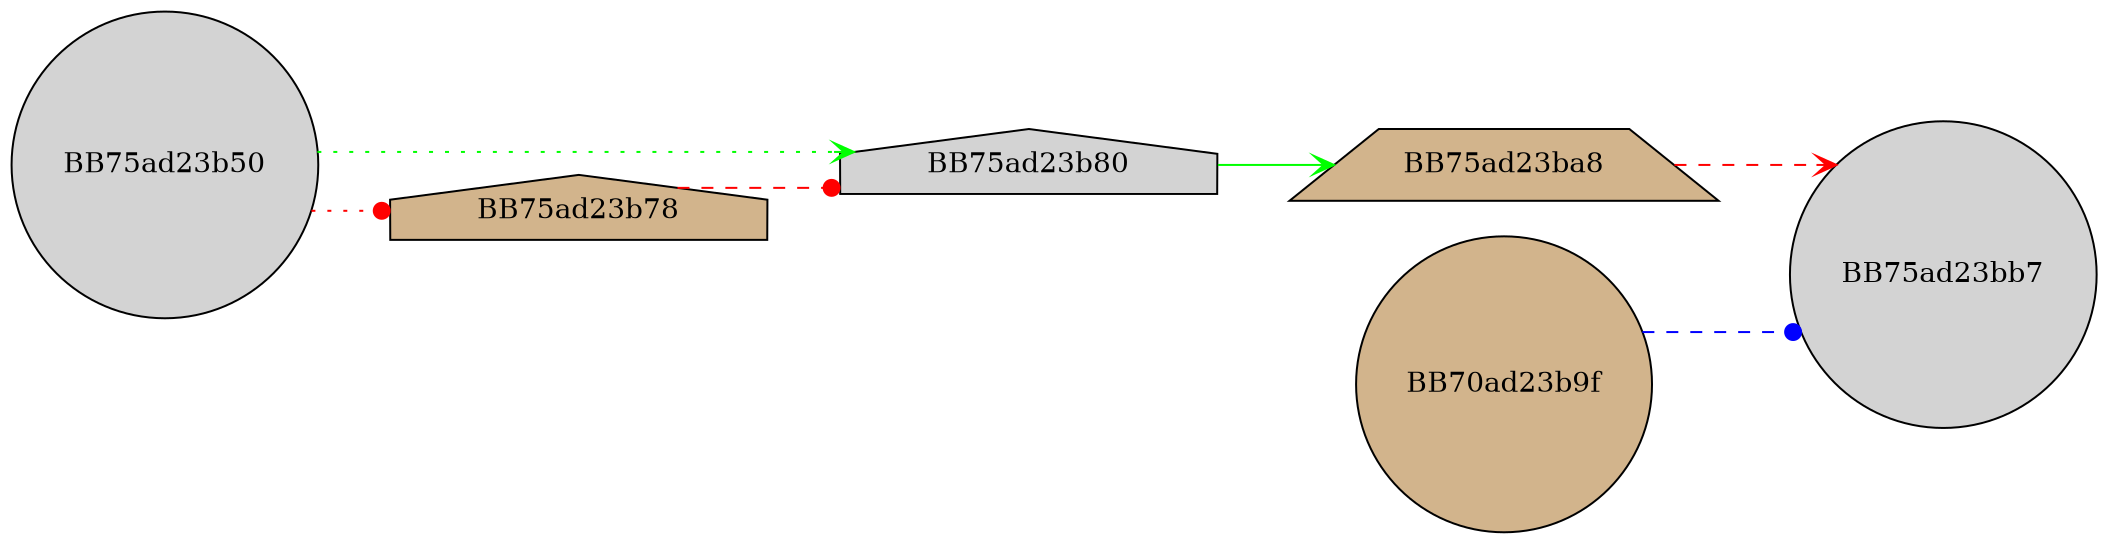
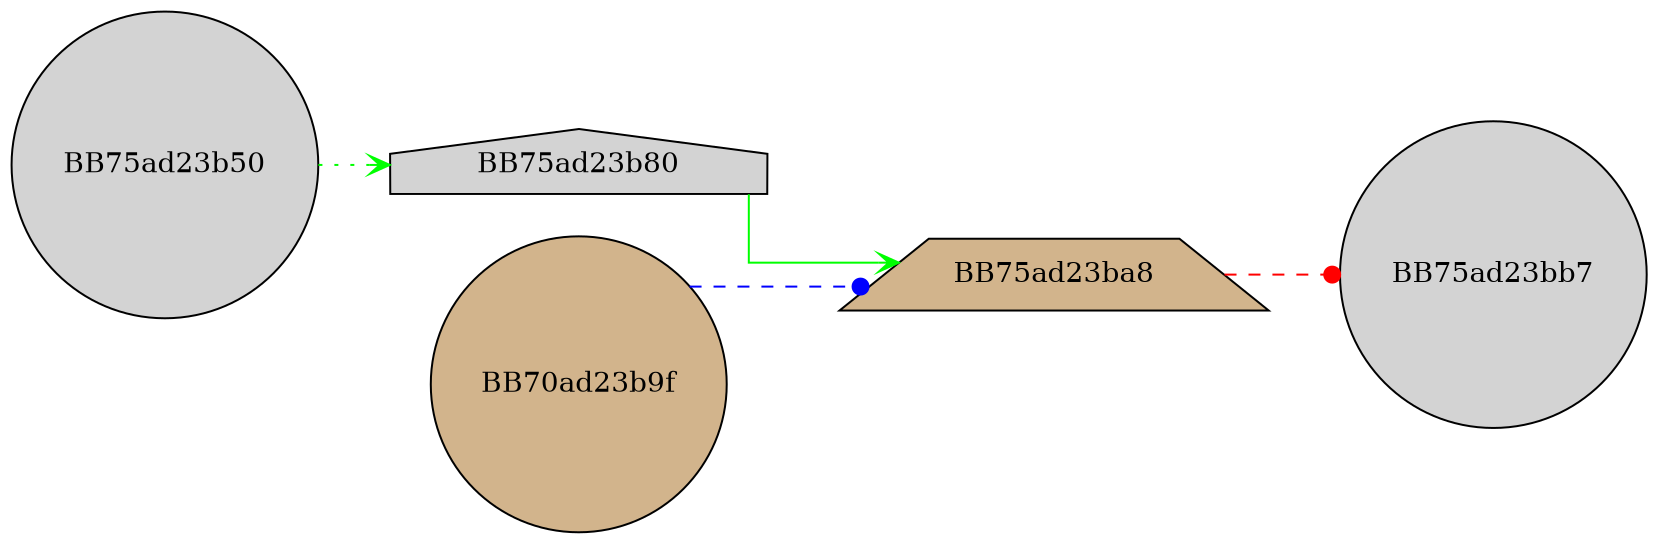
edge "BB75ad23ba8" -> "BB75ad23bb7": arrowhead vee -> dot
node "BB75ad23b78": removed
edge "BB70ad23b9f" -> "BB75ad23bb7": now "BB70ad23b9f" -> "BB75ad23ba8"
